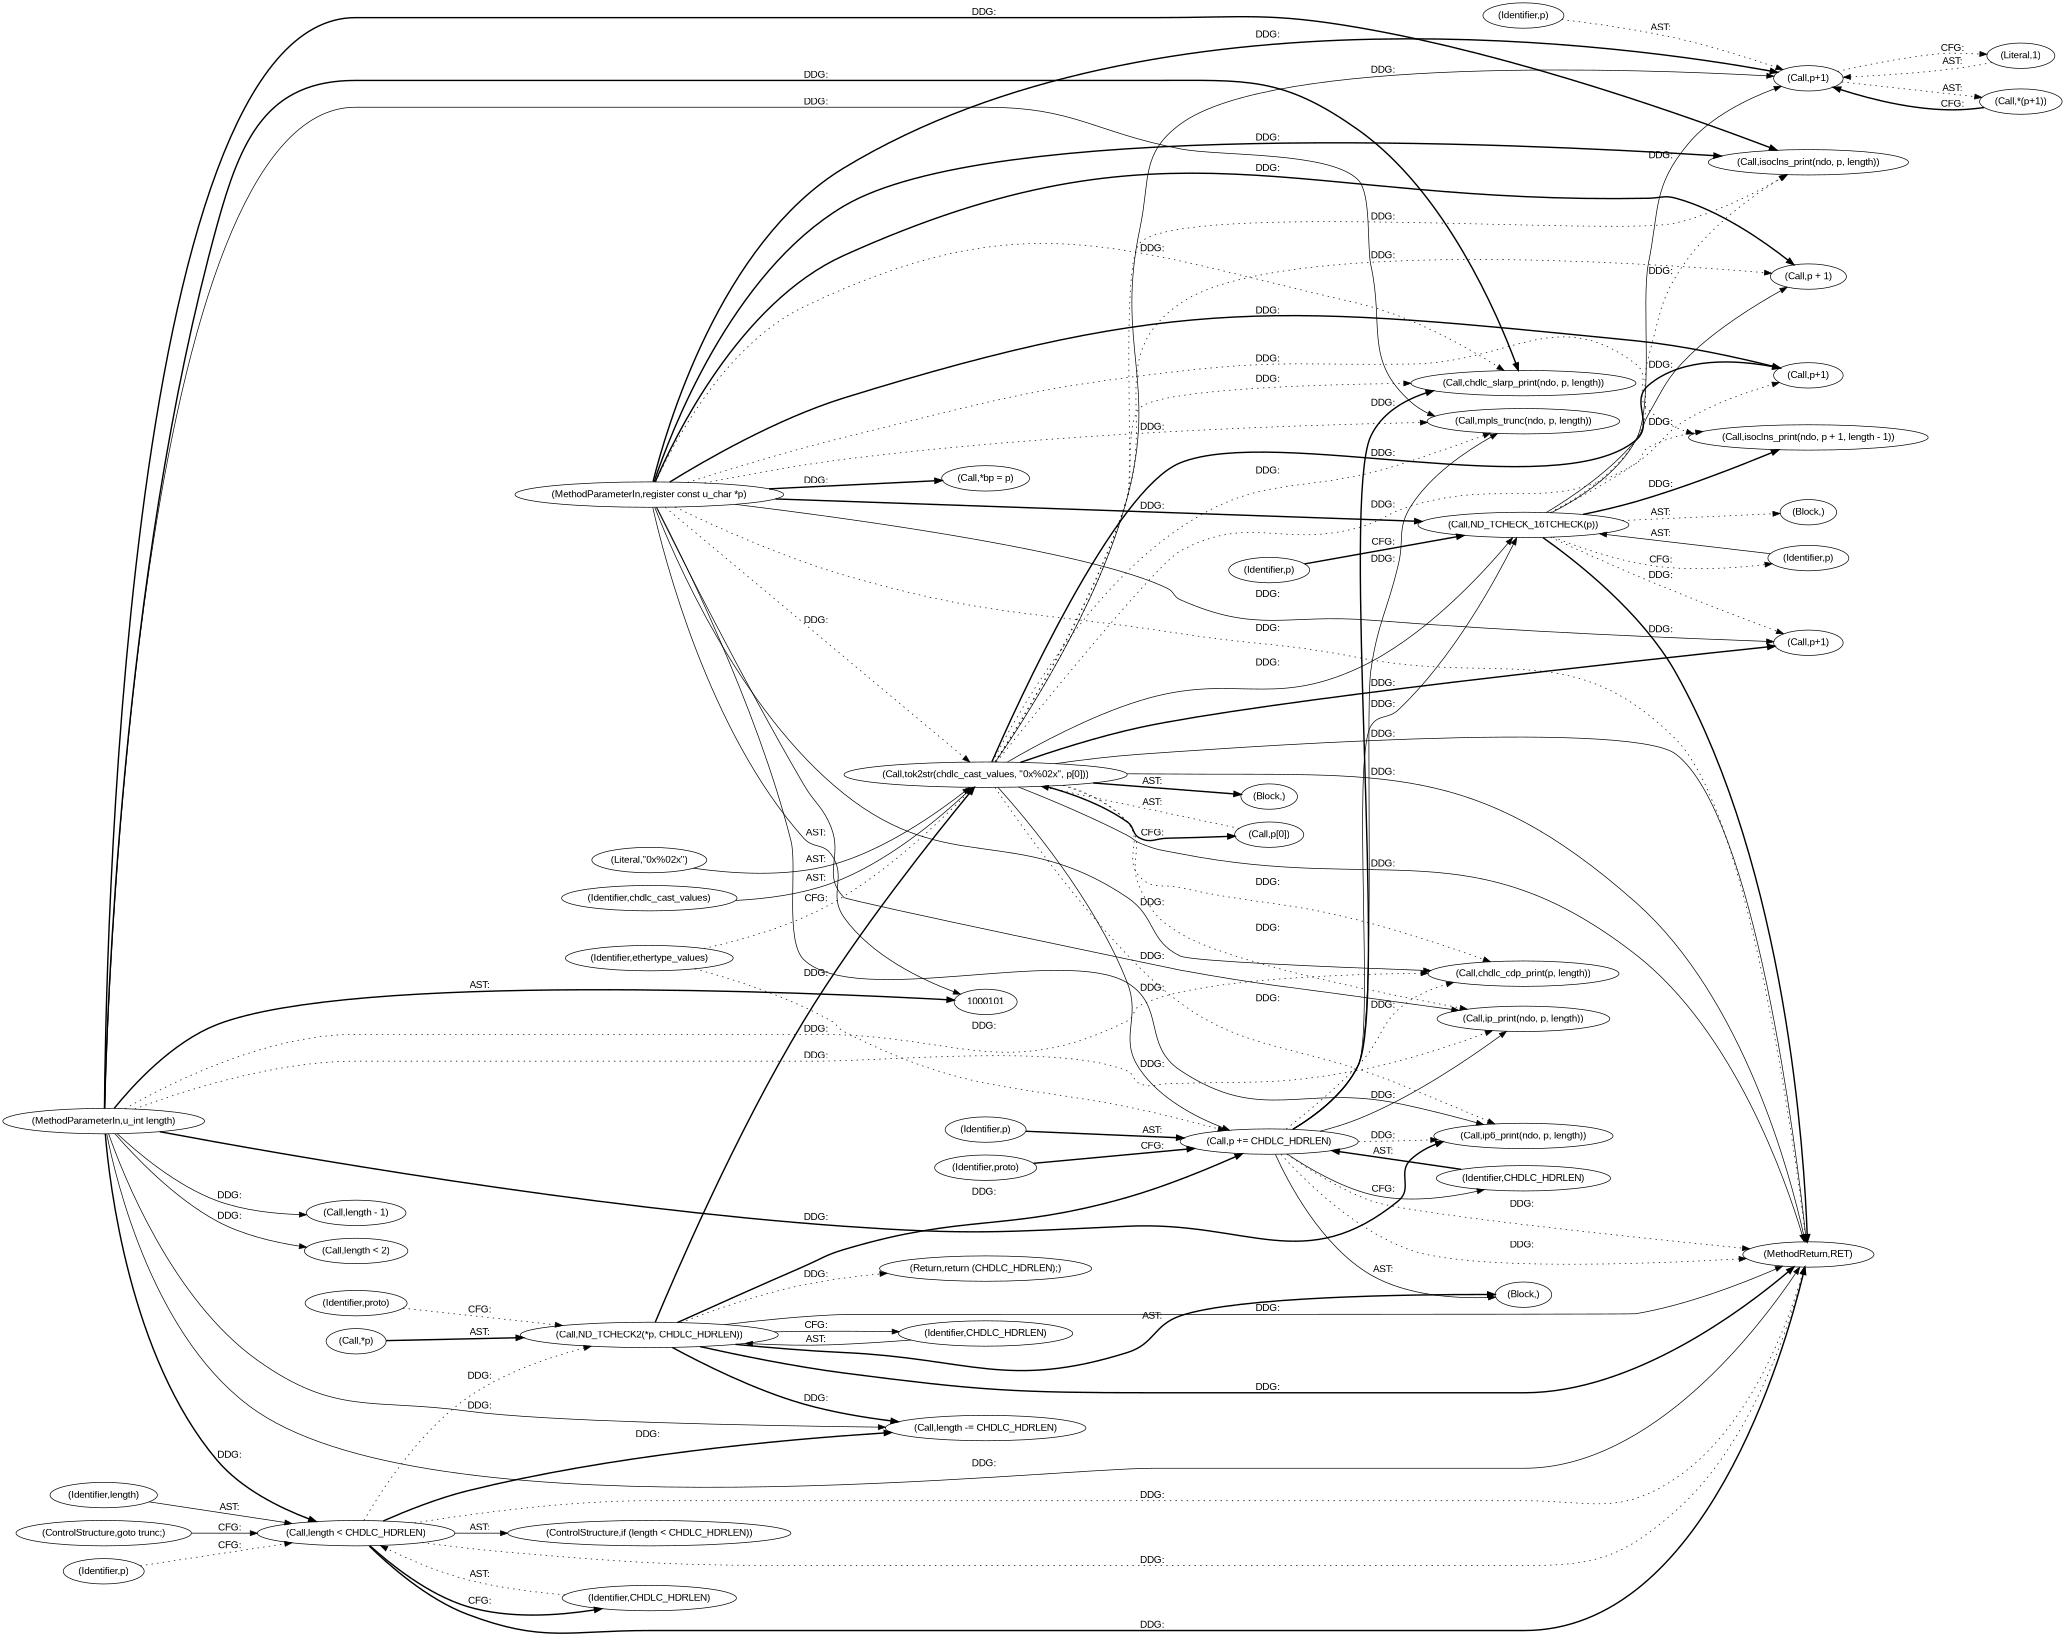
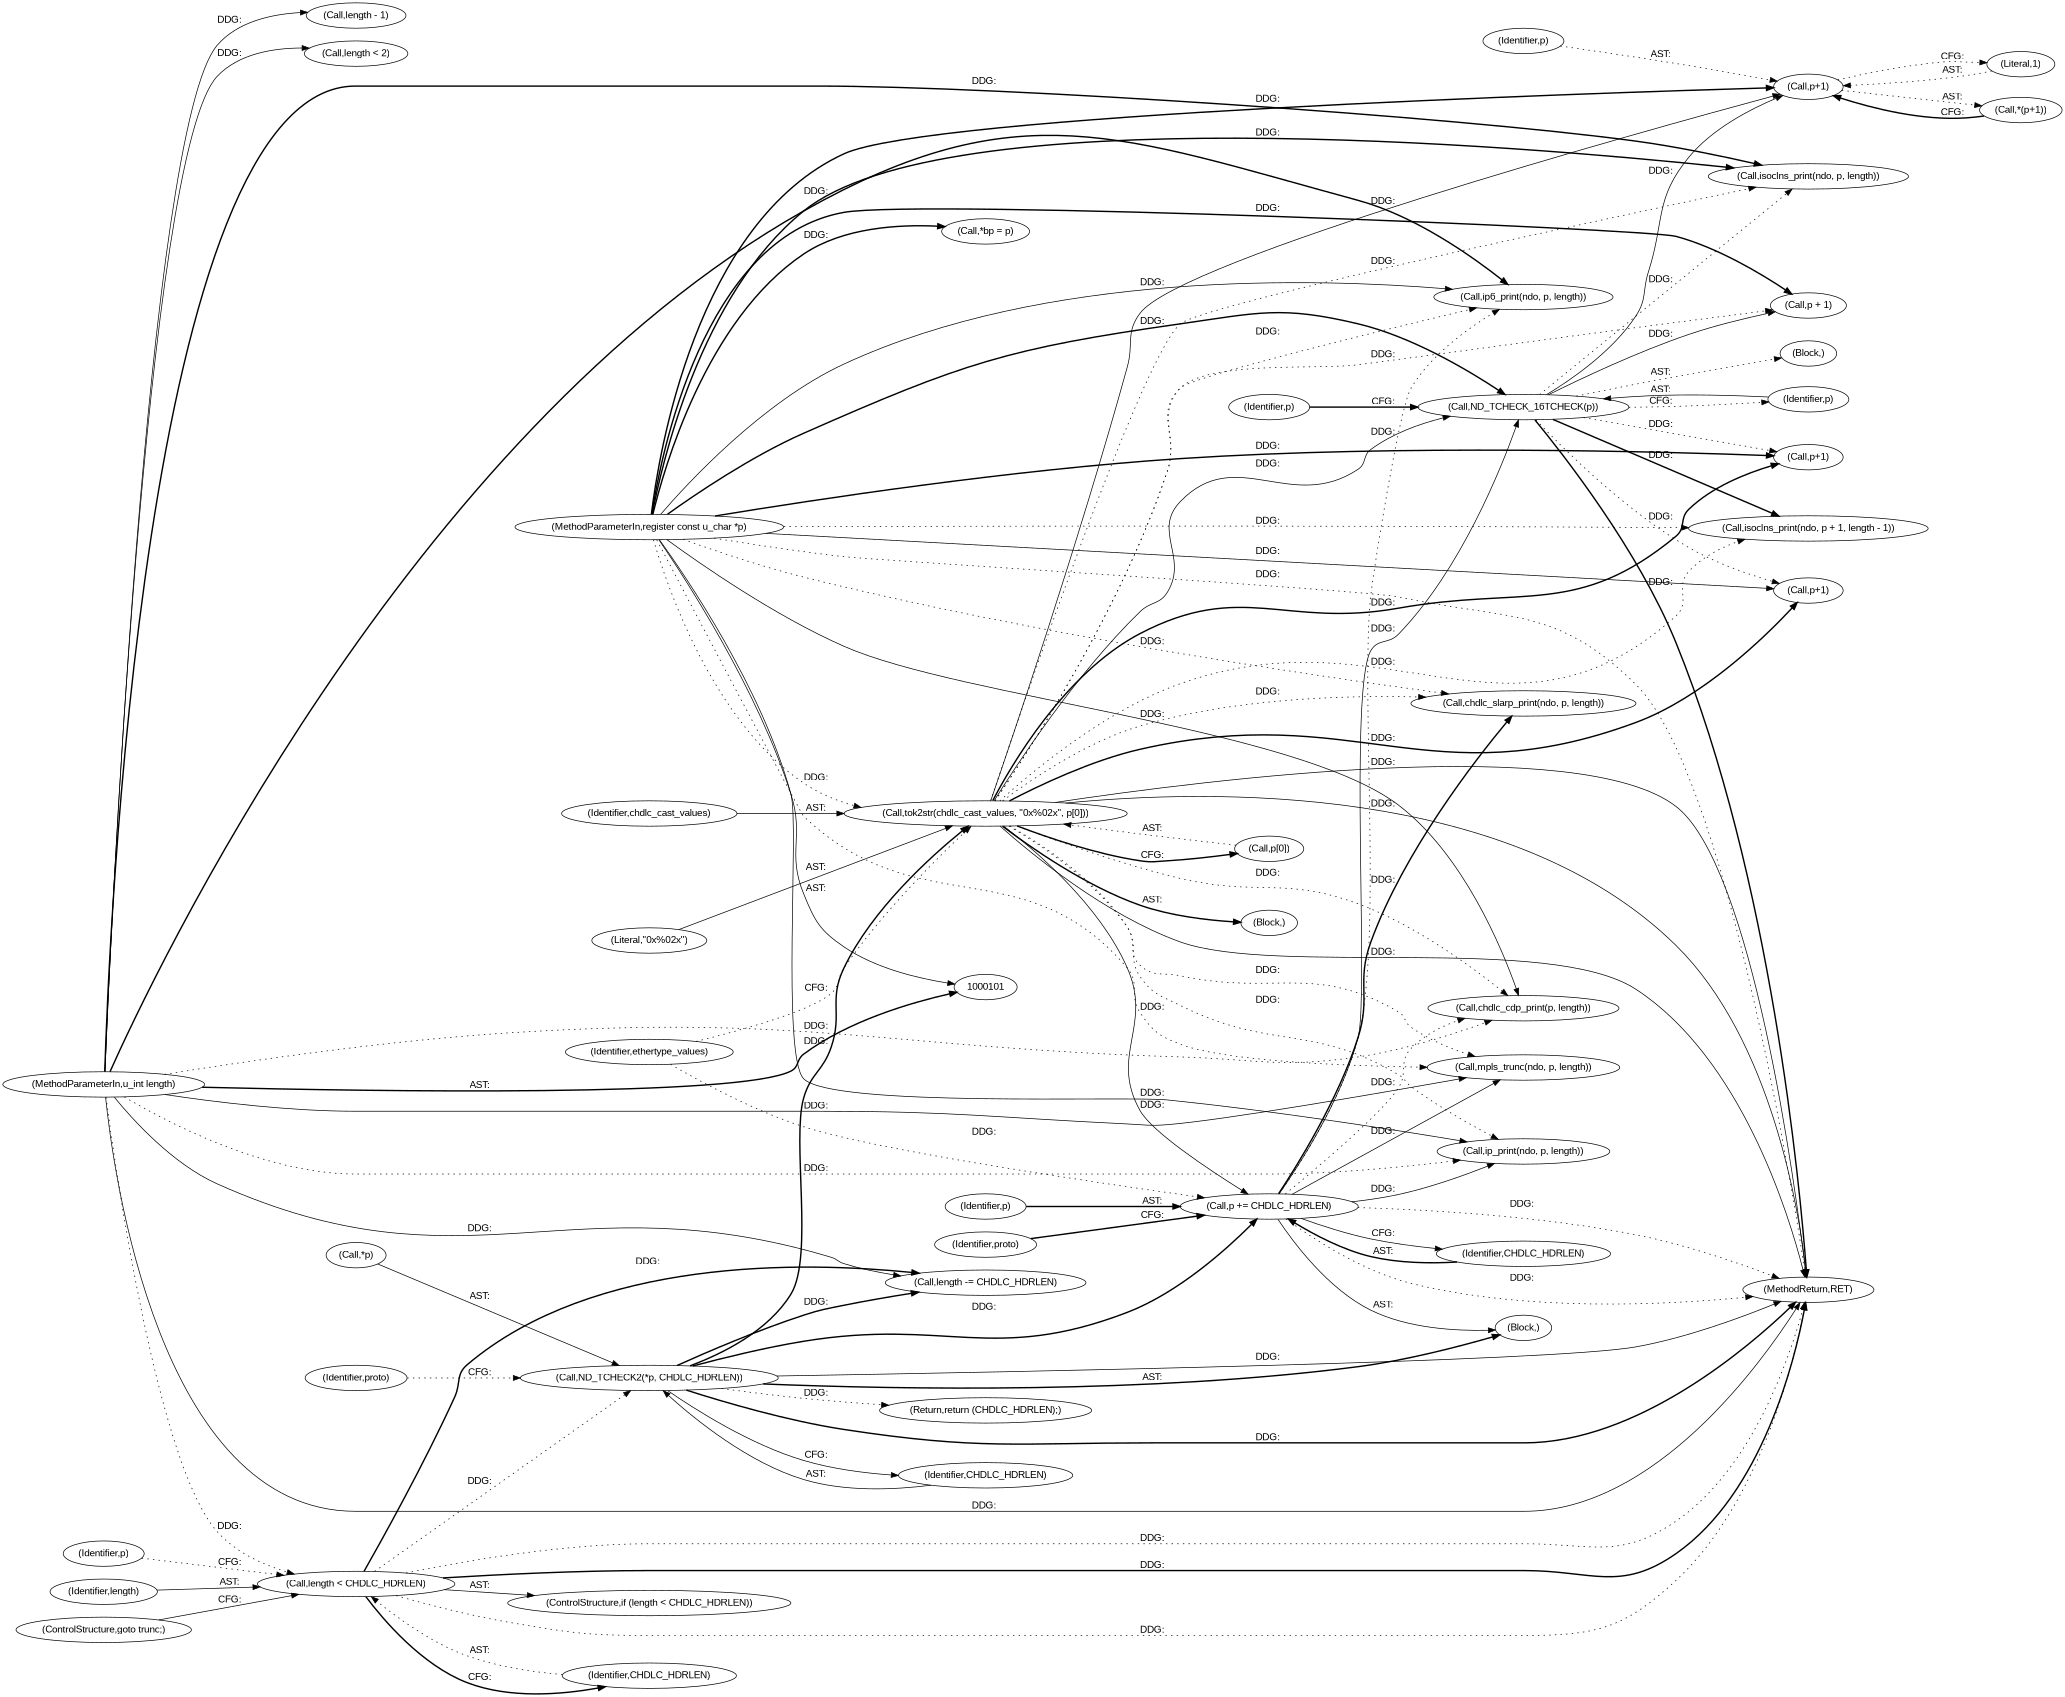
edge "(MethodParameterIn,u_int length)" -> "(Call,chdlc_slarp_print(ndo, p, length))": removed, label "DDG:"
edge "(Call,*p)" -> "(Call,ND_TCHECK2(*p, CHDLC_HDRLEN))": style bold -> solid
edge "(MethodParameterIn,u_int length)" -> "(Call,length < CHDLC_HDRLEN)": style bold -> dotted
